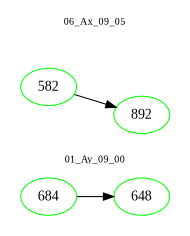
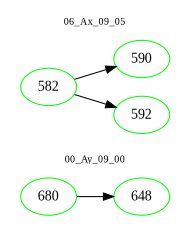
node "590": added
node "892": label "892" -> "592"
cluster "01_Ay_09_00": label "01_Ay_09_00" -> "00_Ay_09_00"
node "684": label "684" -> "680"
